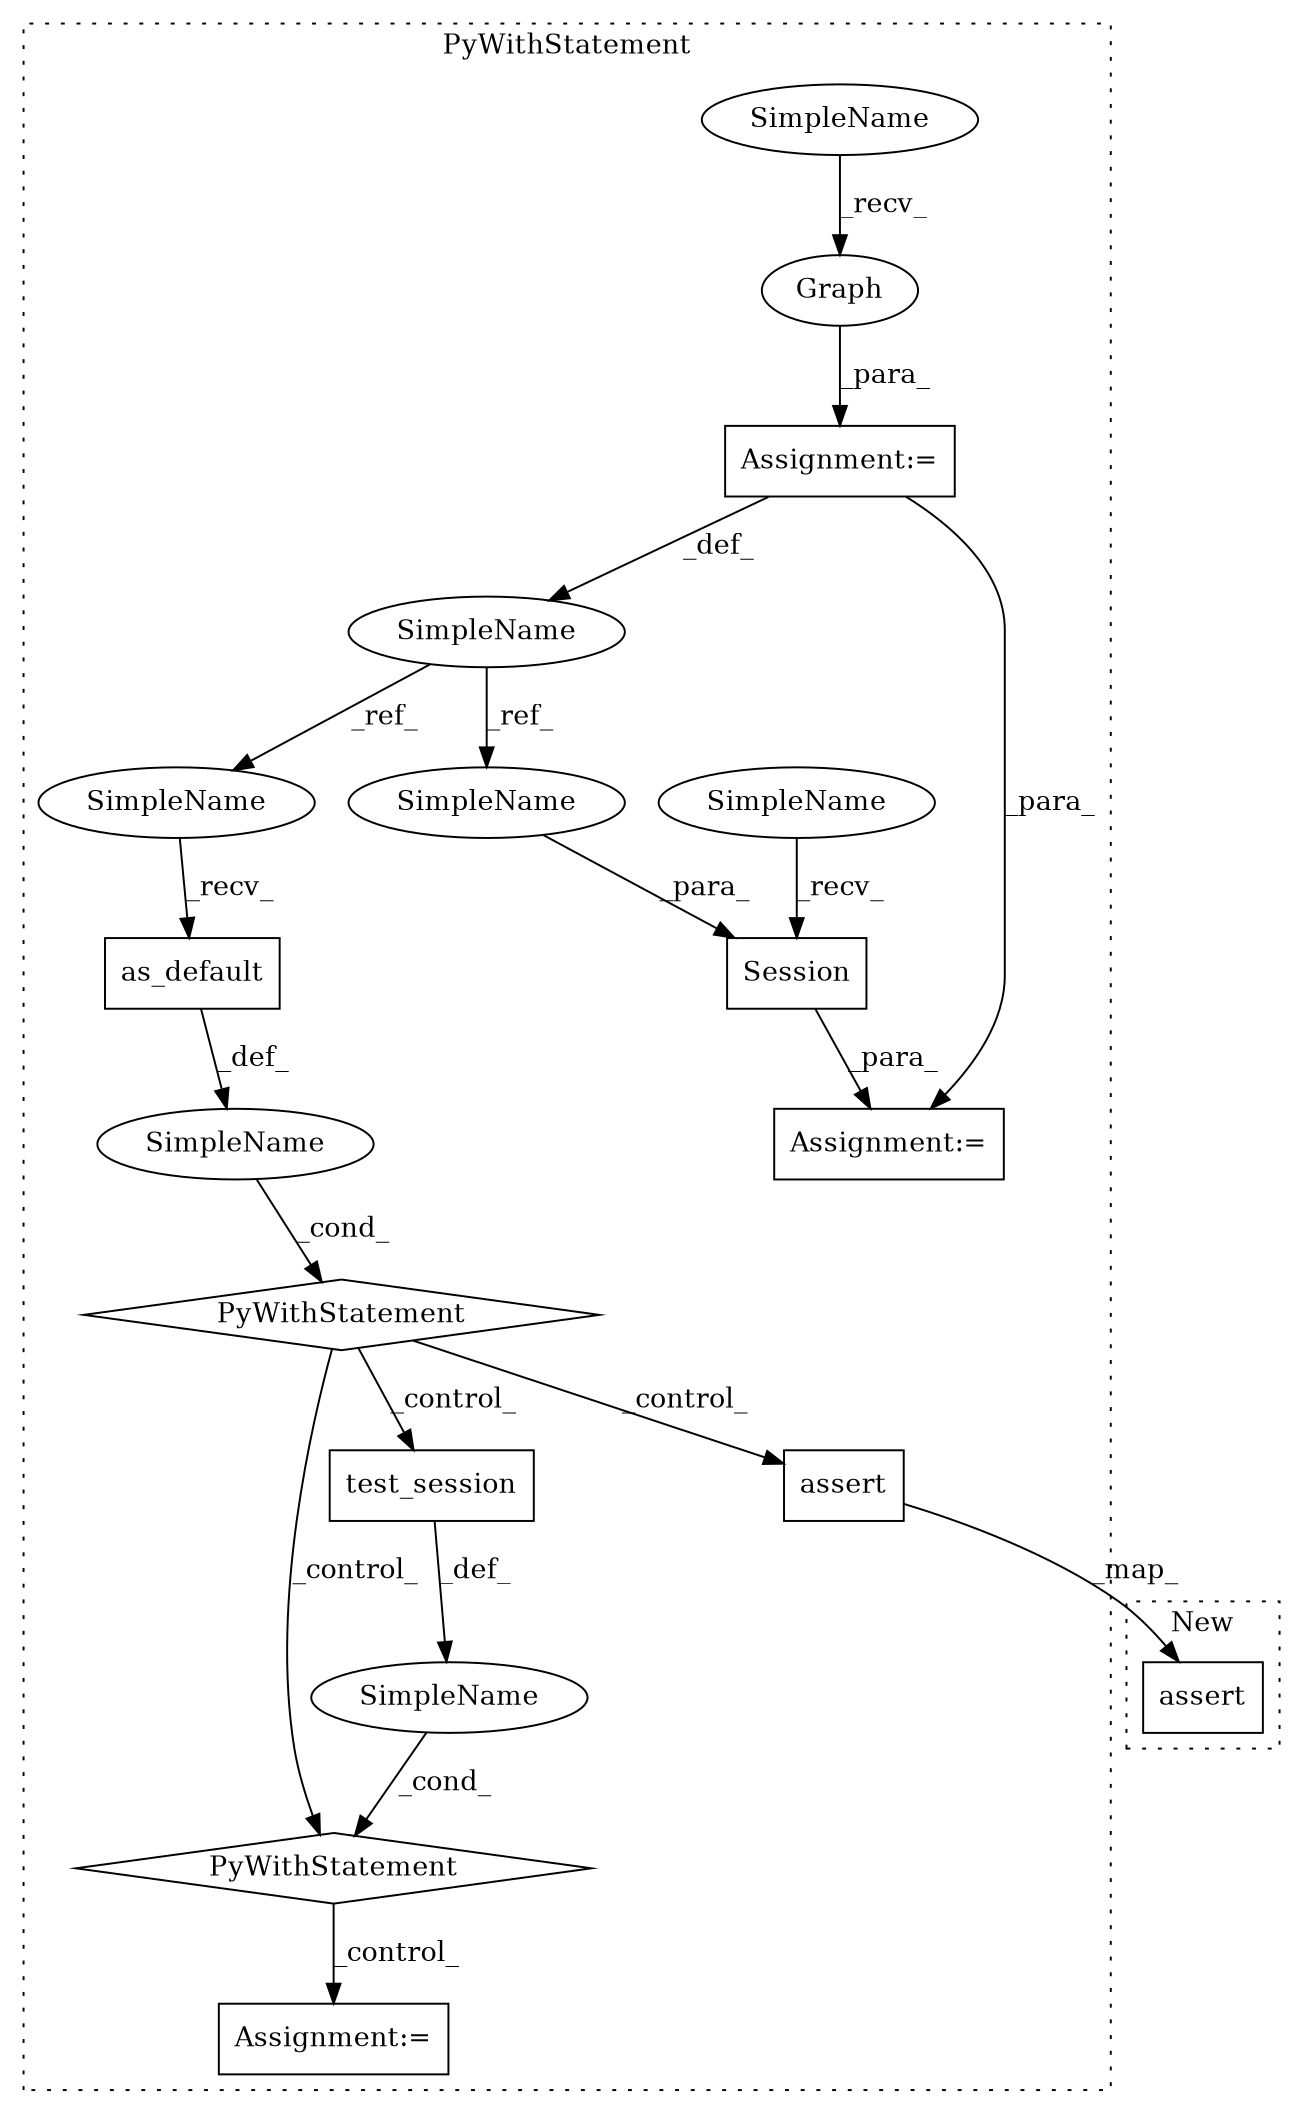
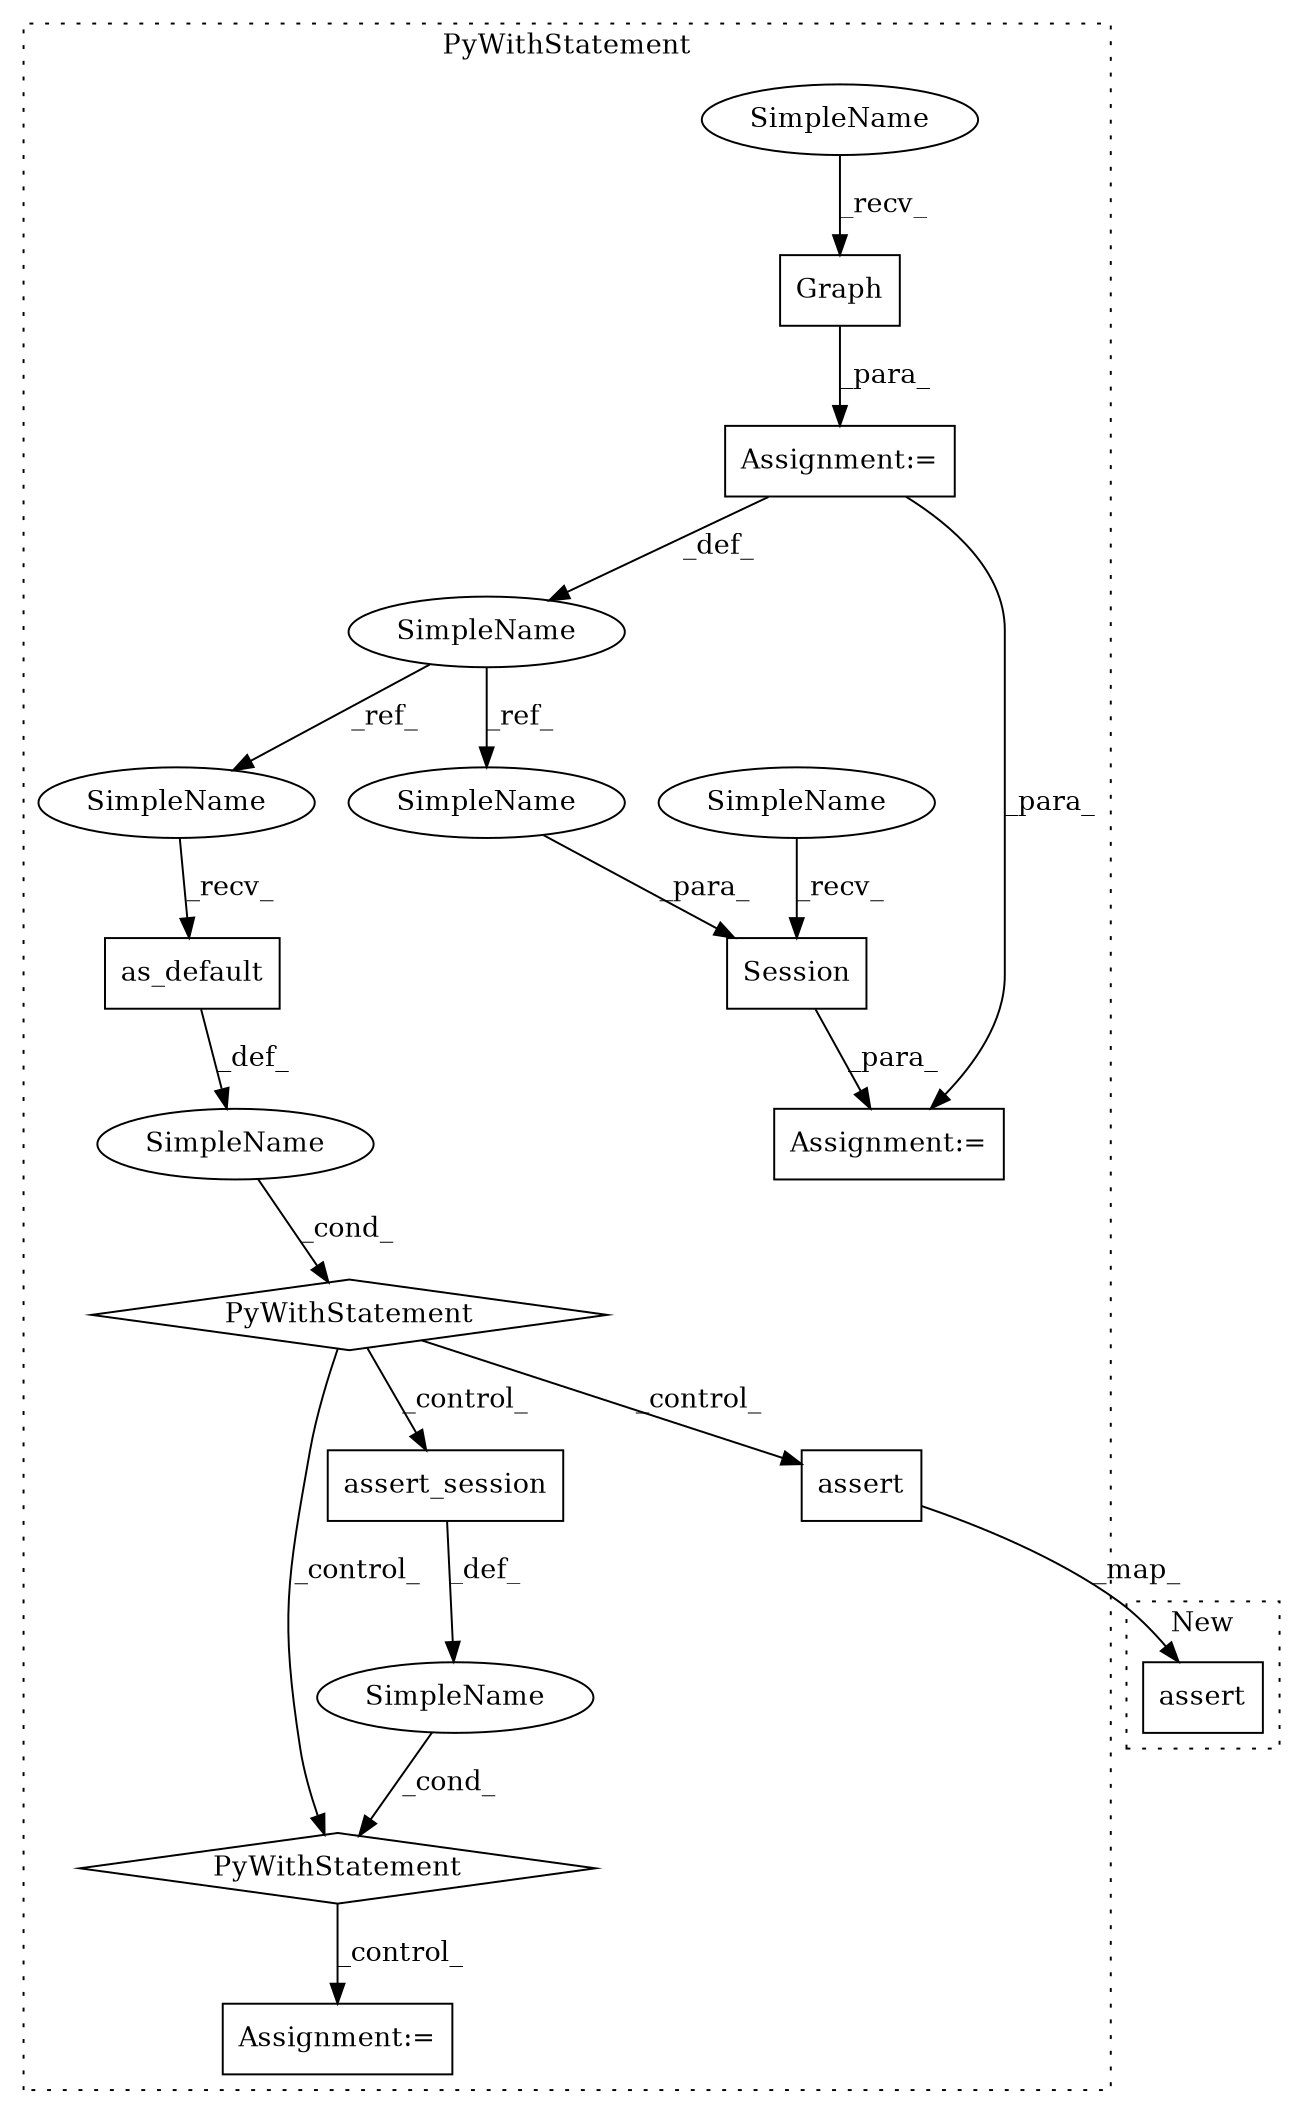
node "Graph": shape ellipse -> box
node "test_session": label "test_session" -> "assert_session"
